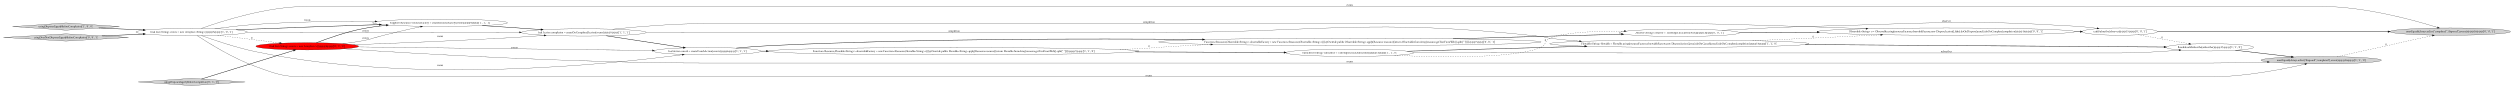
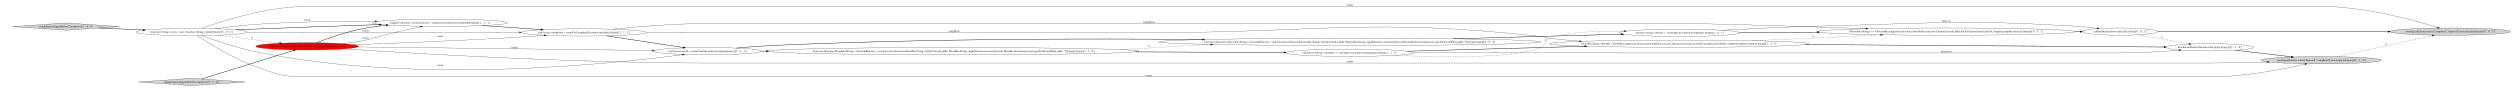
node "usingDoesNotDisposesEagerlyBeforeCompletion['0', '0', '1']": removed
